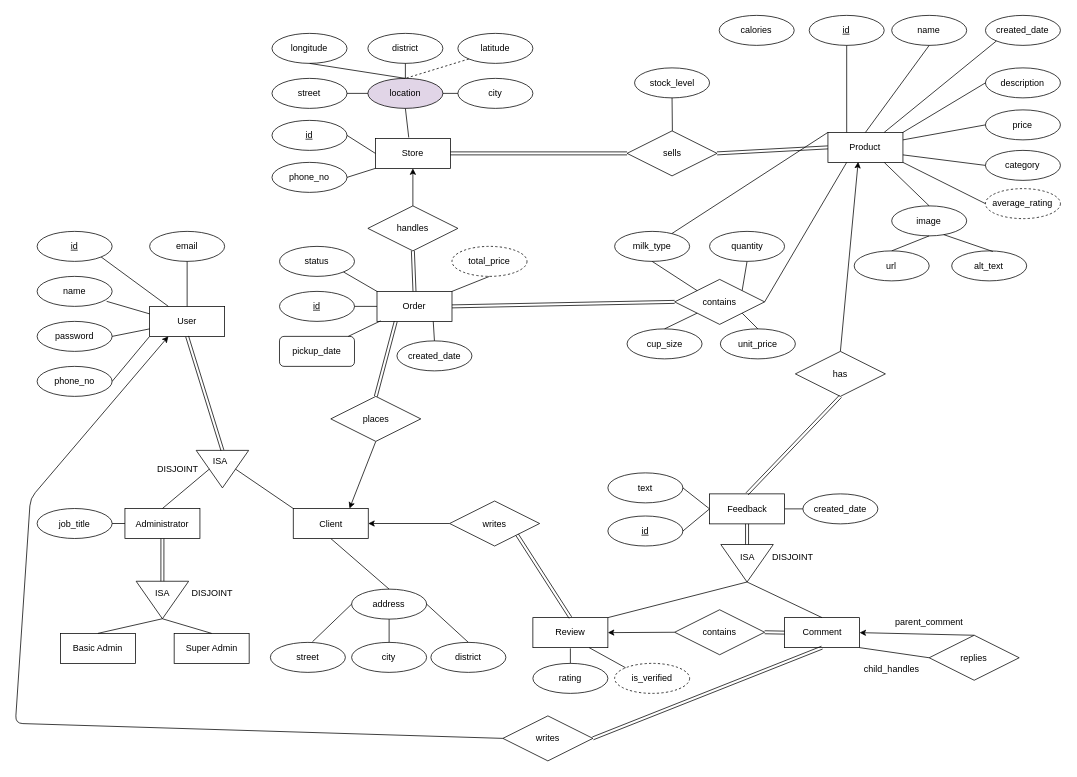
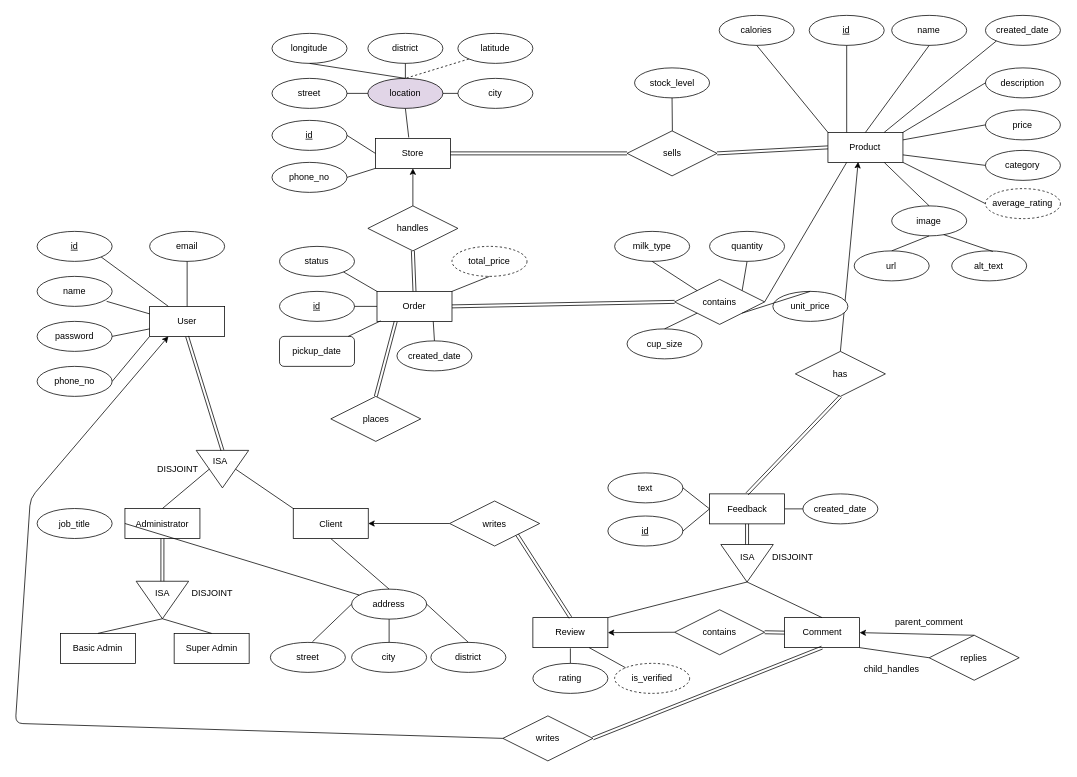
edge "Product" -- "milk_type": now "Product" -- "calories"
node "unit_price": moved (758, 344) -> (810, 306)
edge "places" -> "Client": removed
edge "job_title" -- "Administrator": now "address" -- "Administrator"
